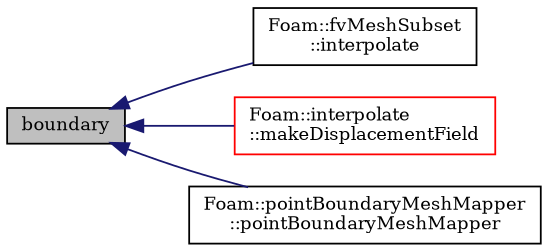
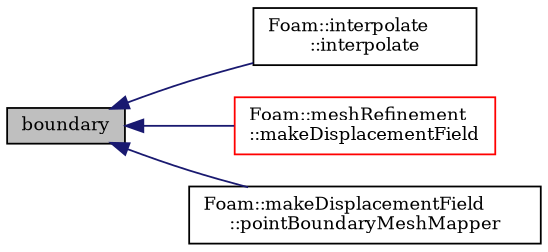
node "Foam::fvMeshSubset ::interpolate": label "Foam::fvMeshSubset ::interpolate" -> "Foam::interpolate ::interpolate"
node "Foam::interpolate ::makeDisplacementField": label "Foam::interpolate ::makeDisplacementField" -> "Foam::meshRefinement ::makeDisplacementField"
node "Foam::pointBoundaryMeshMapper ::pointBoundaryMeshMapper": label "Foam::pointBoundaryMeshMapper ::pointBoundaryMeshMapper" -> "Foam::makeDisplacementField ::pointBoundaryMeshMapper"
